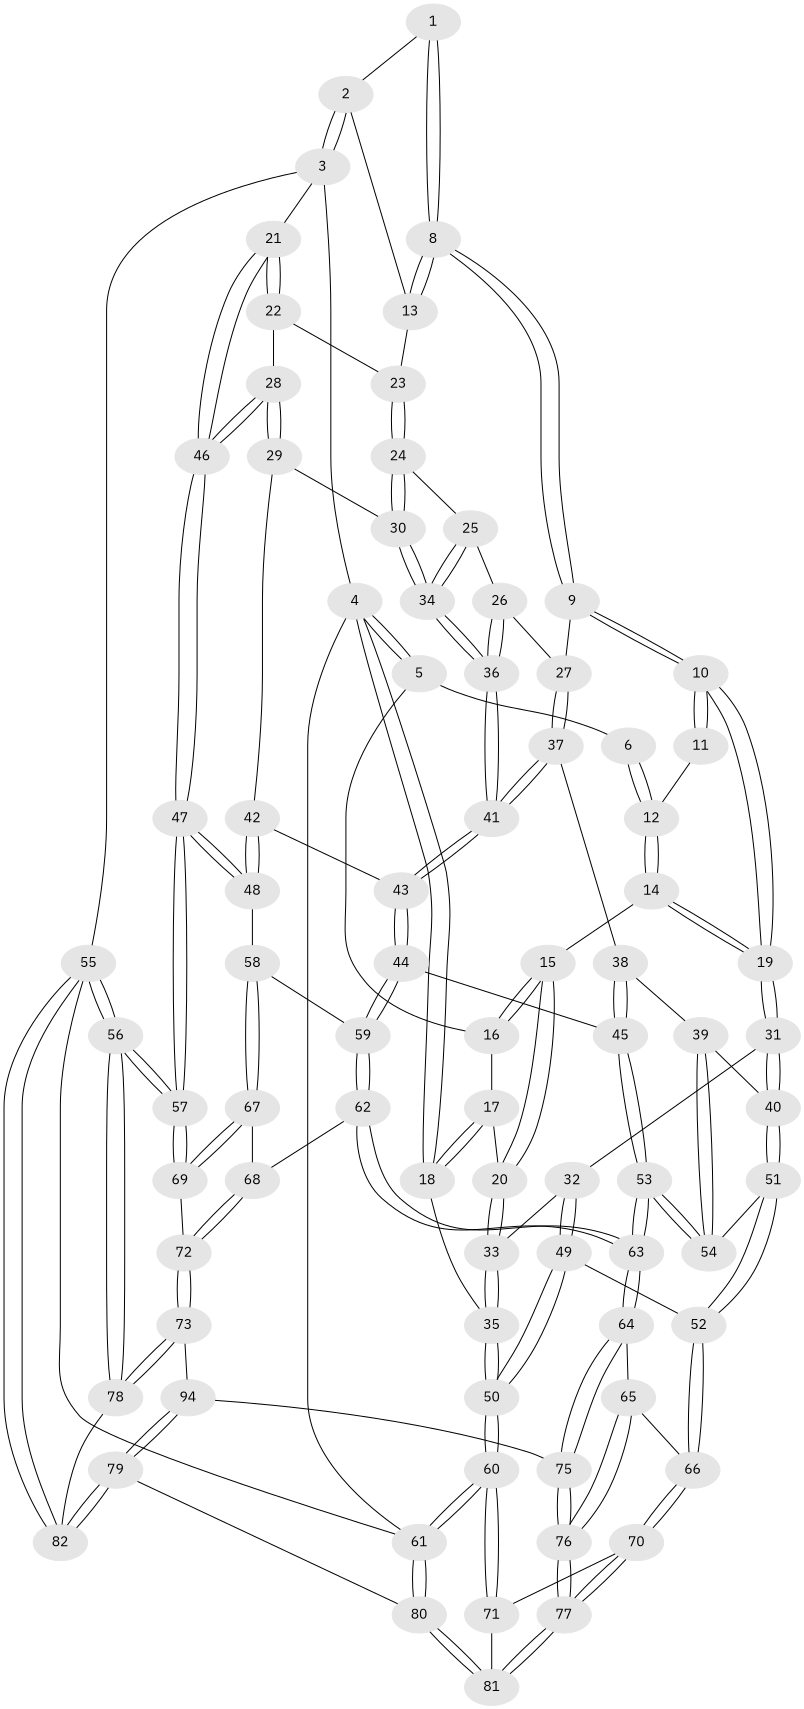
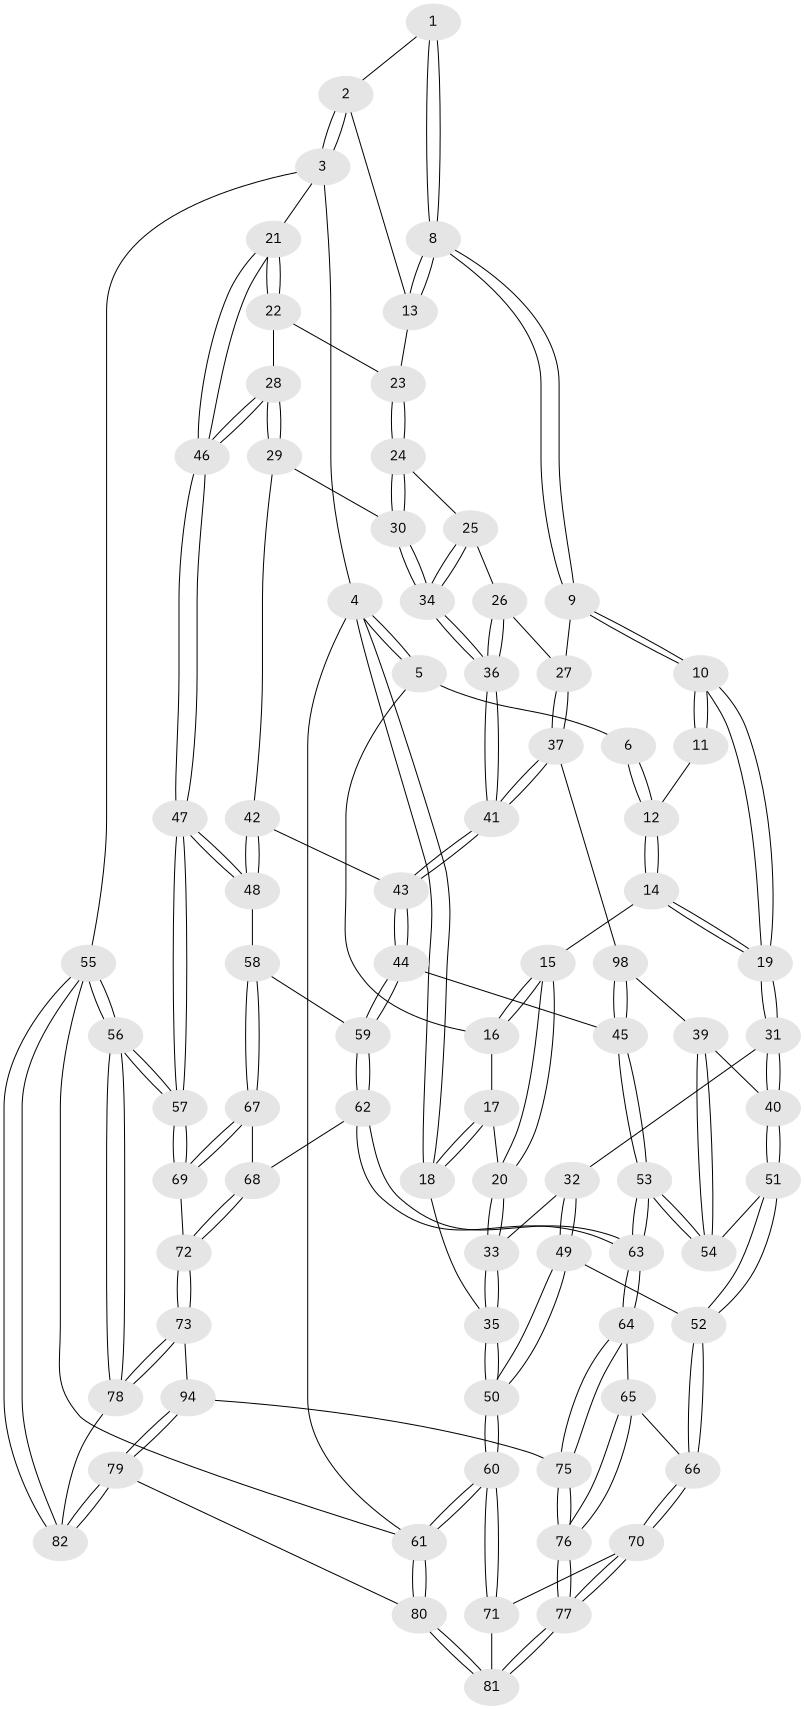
node "38": label "38" -> "98"
